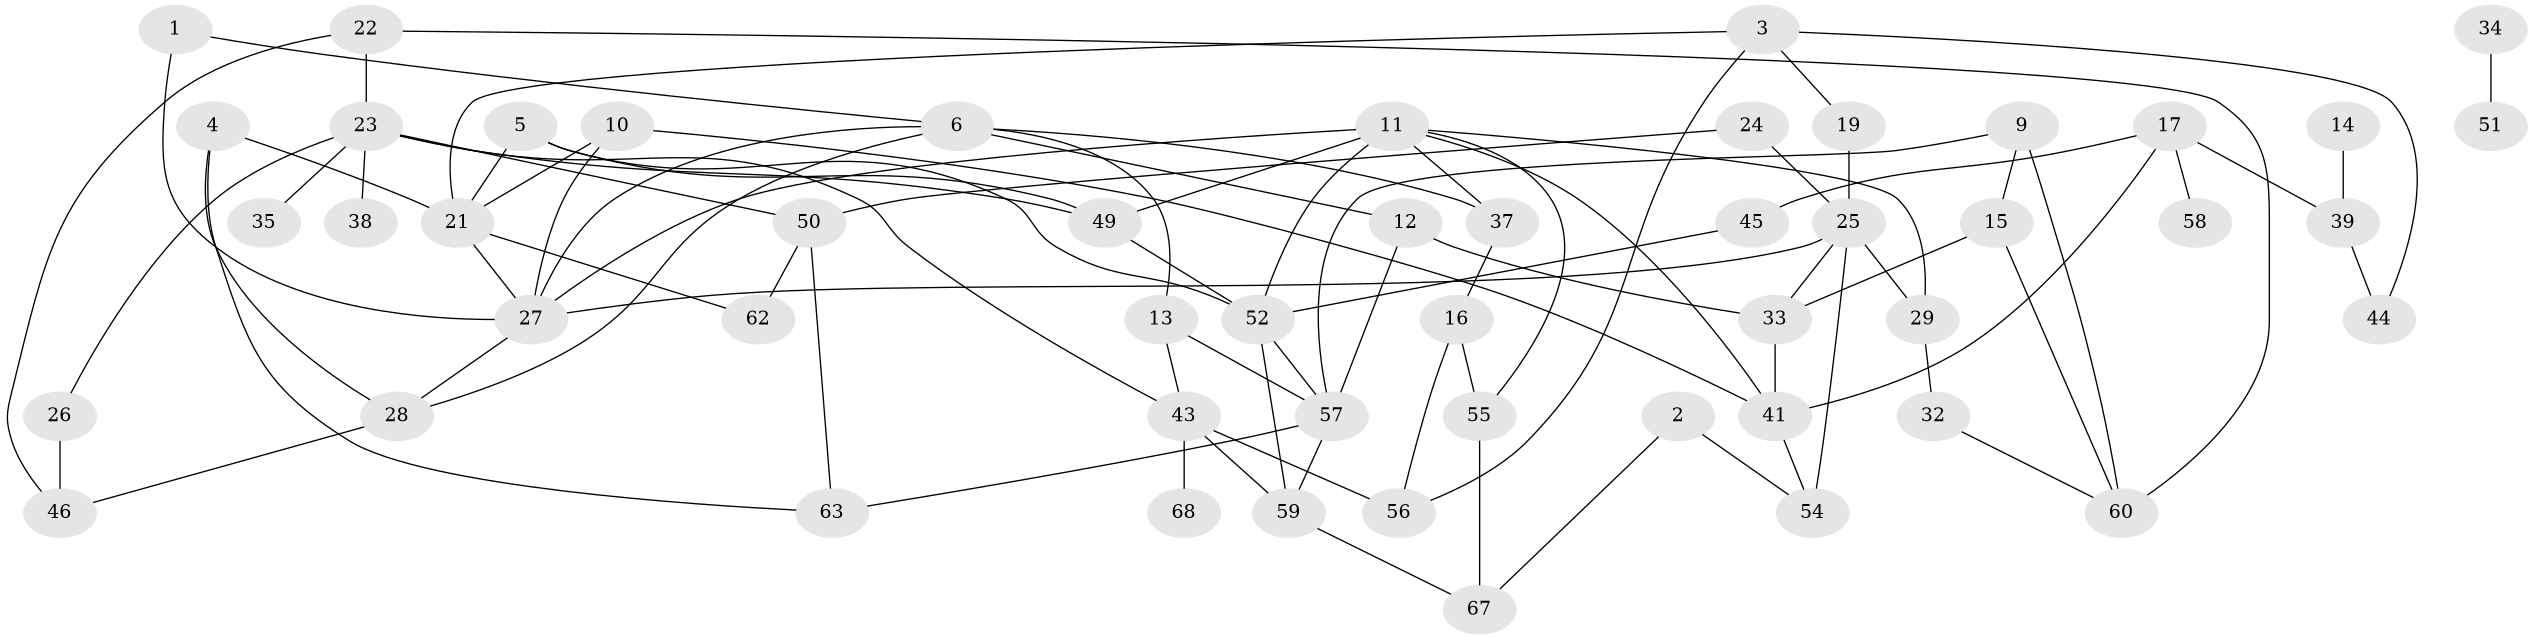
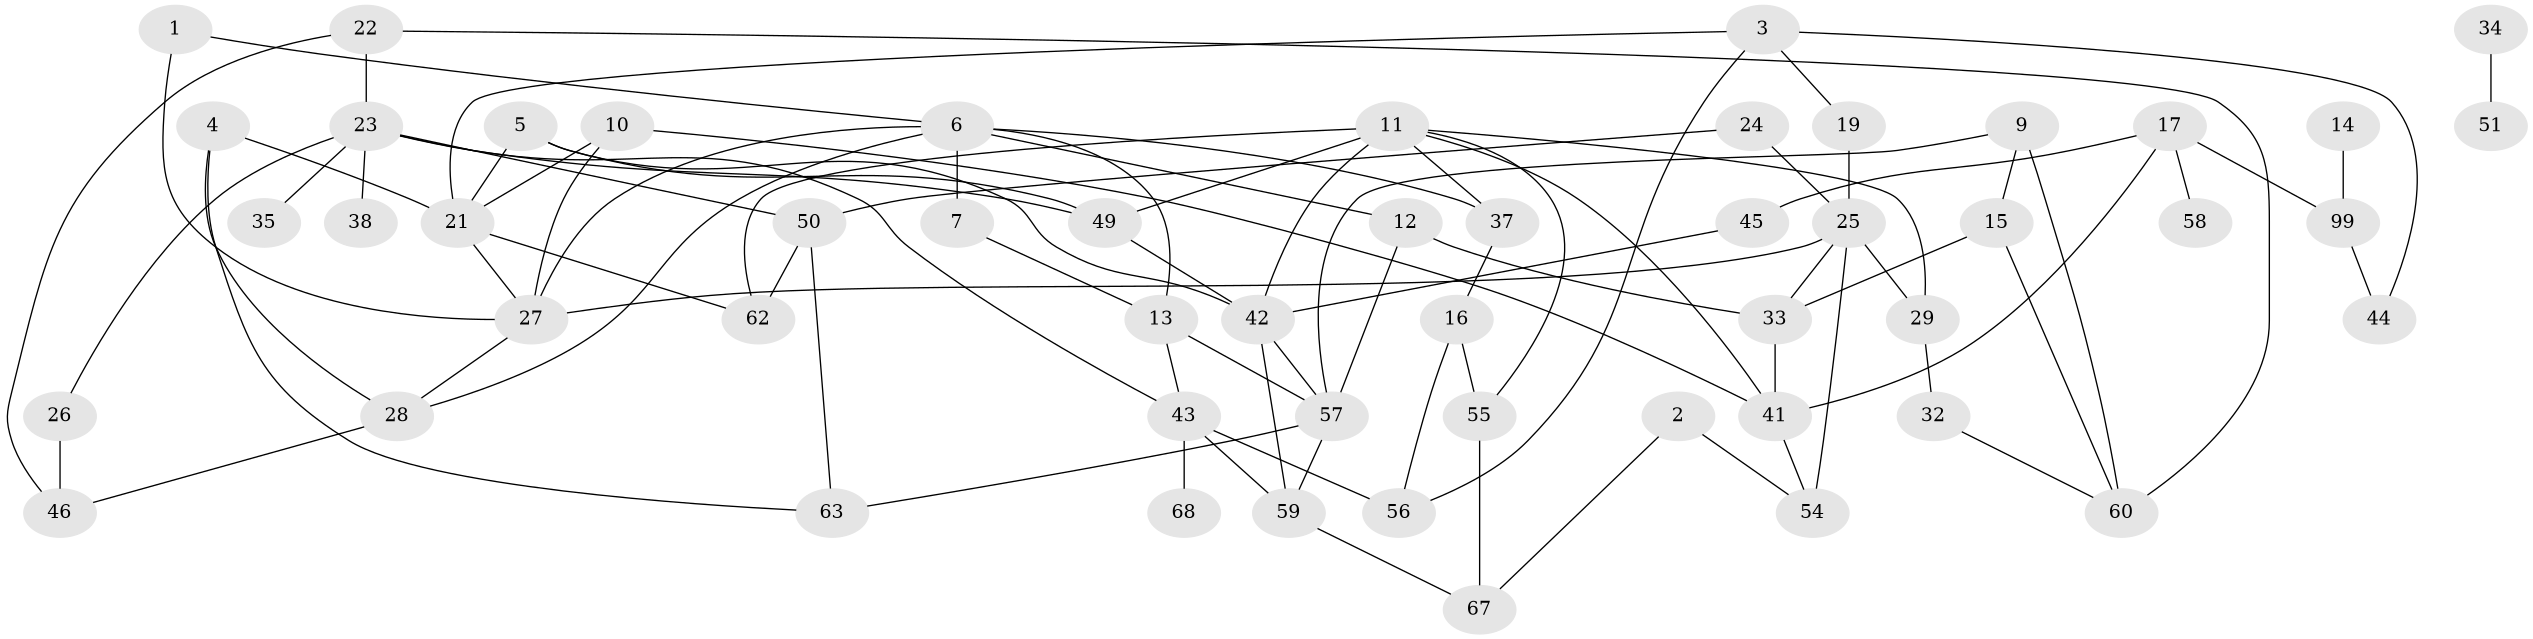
edge "11" -- "27": now "11" -- "62"
node "7": added
node "39": label "39" -> "99"
node "52": label "52" -> "42"
